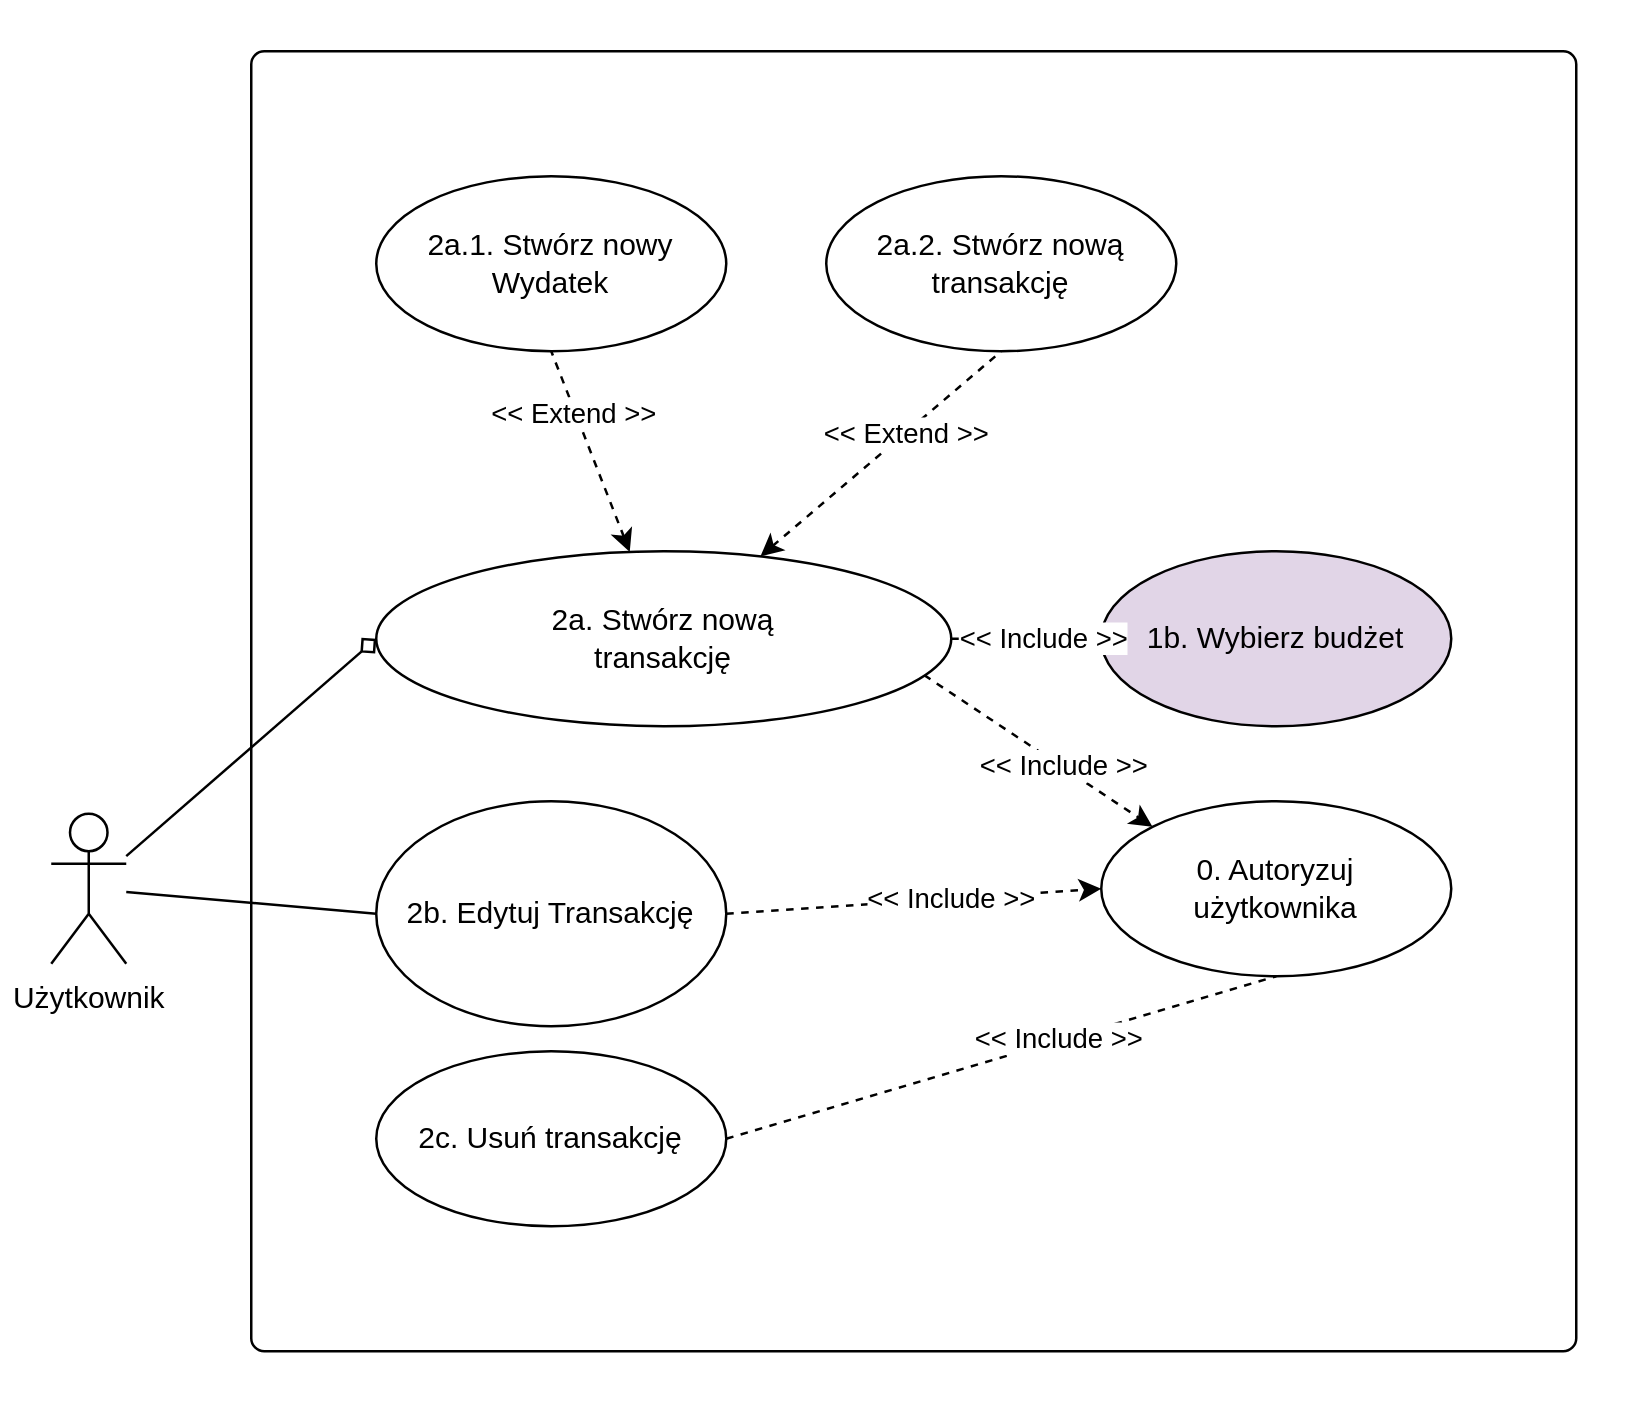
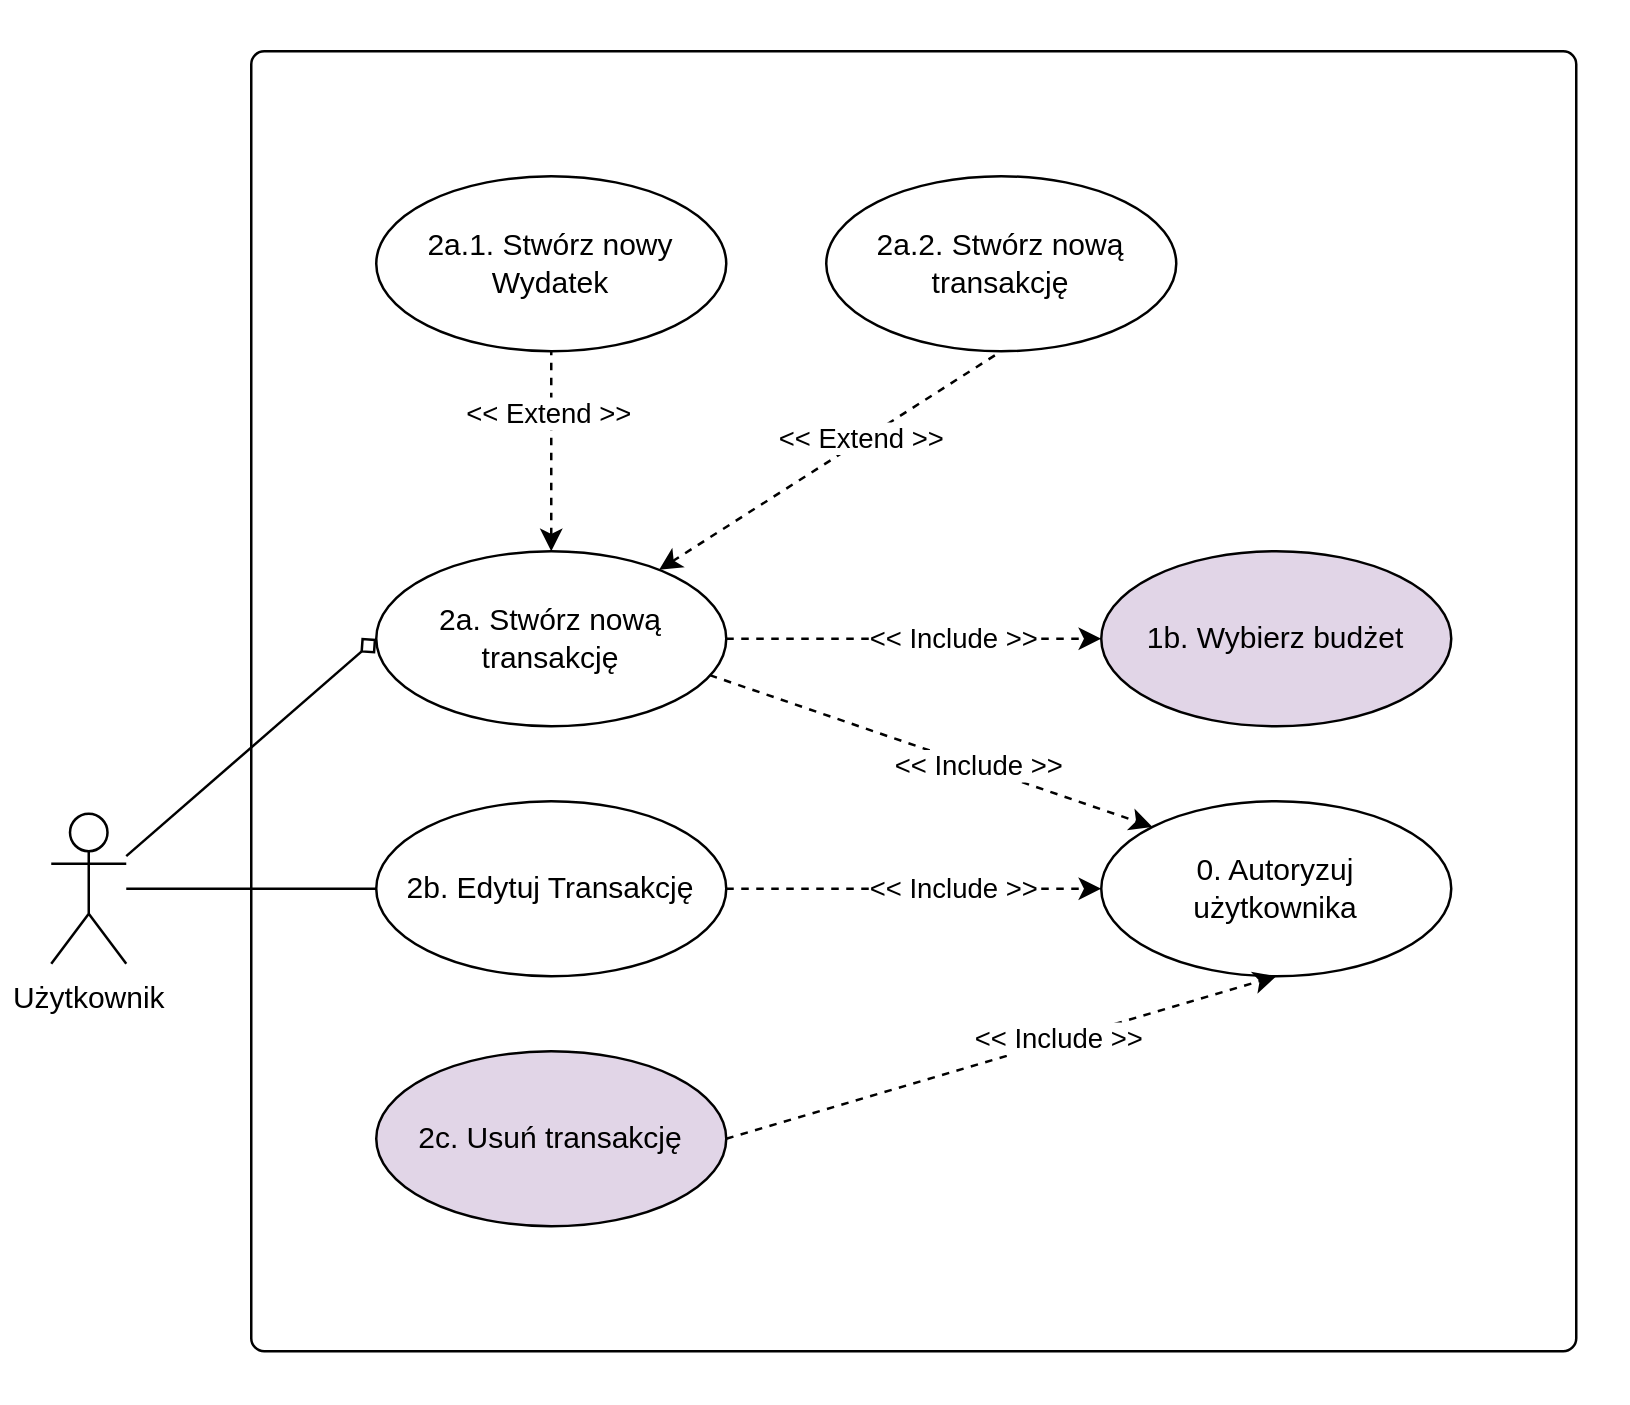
node "2a. Stwórz nową transakcję": size 575x175 -> 350x175
node "2b. Edytuj Transakcję": size 350x225 -> 350x175
edge "0. Autoryzuj użytkownika" -- "2c. Usuń transakcję": arrowhead none -> classic
node "2c. Usuń transakcję": fillcolor #ffffff -> #e1d5e7
